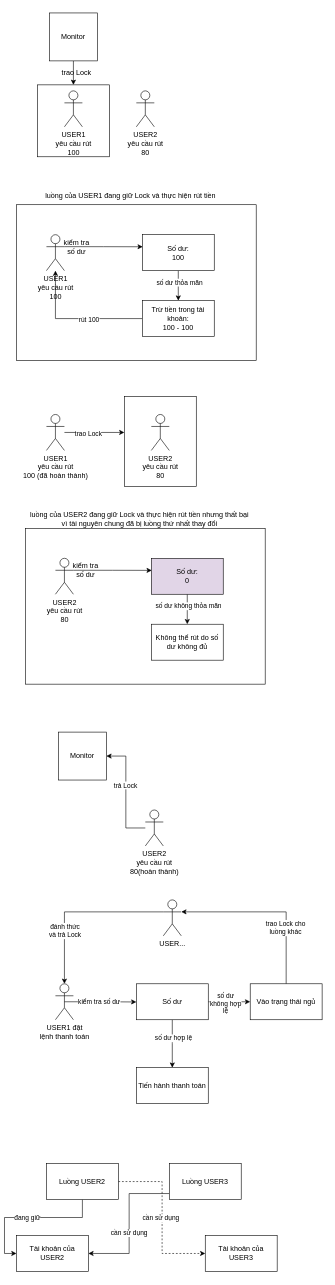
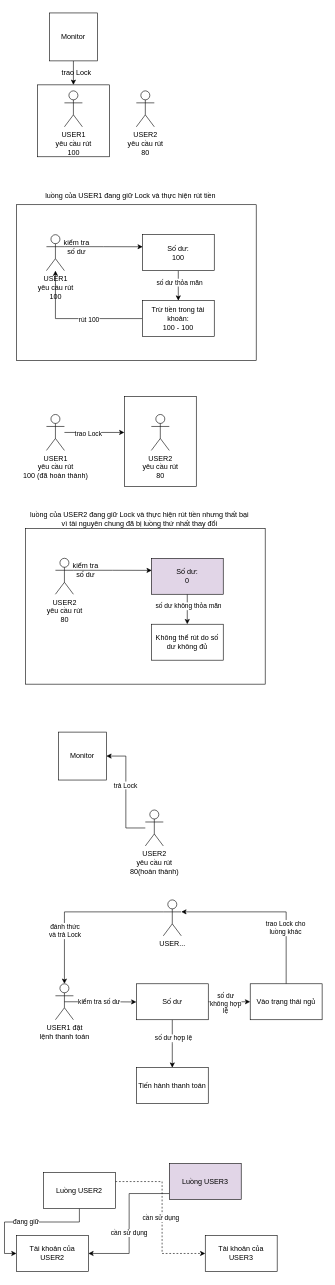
node "Luồng USER2": moved (83, 1182) -> (80, 1191)
node "Luồng USER3": fillcolor #ffffff -> #e1d5e7
